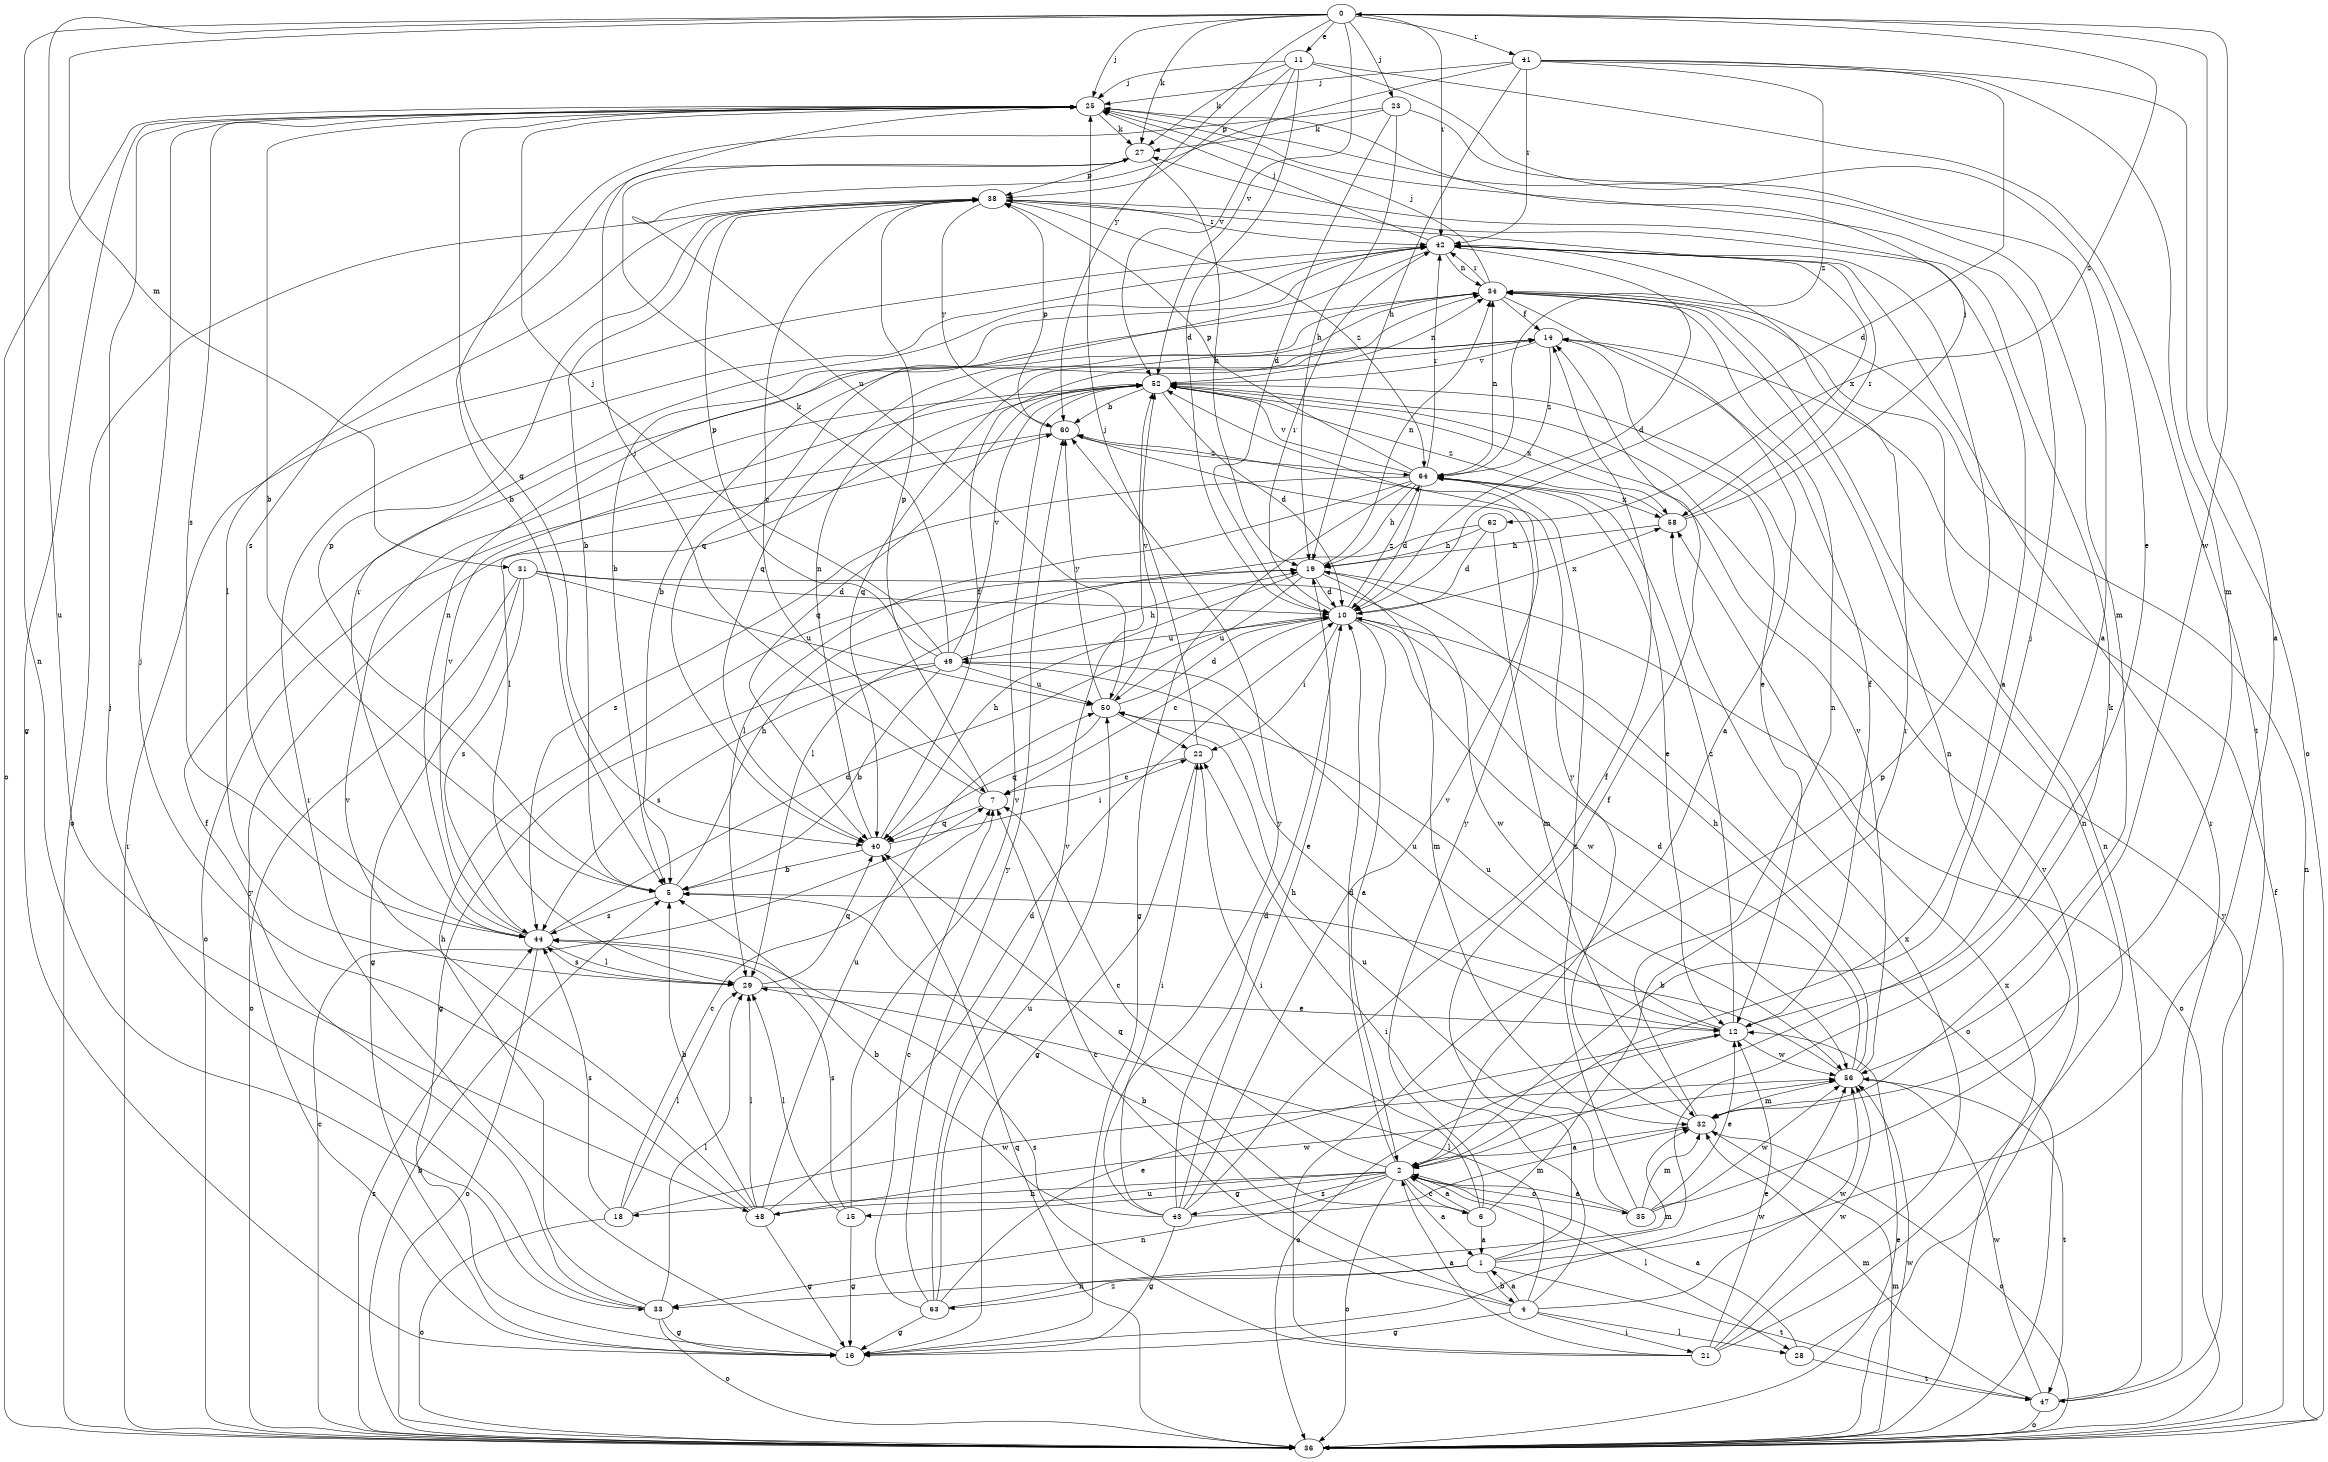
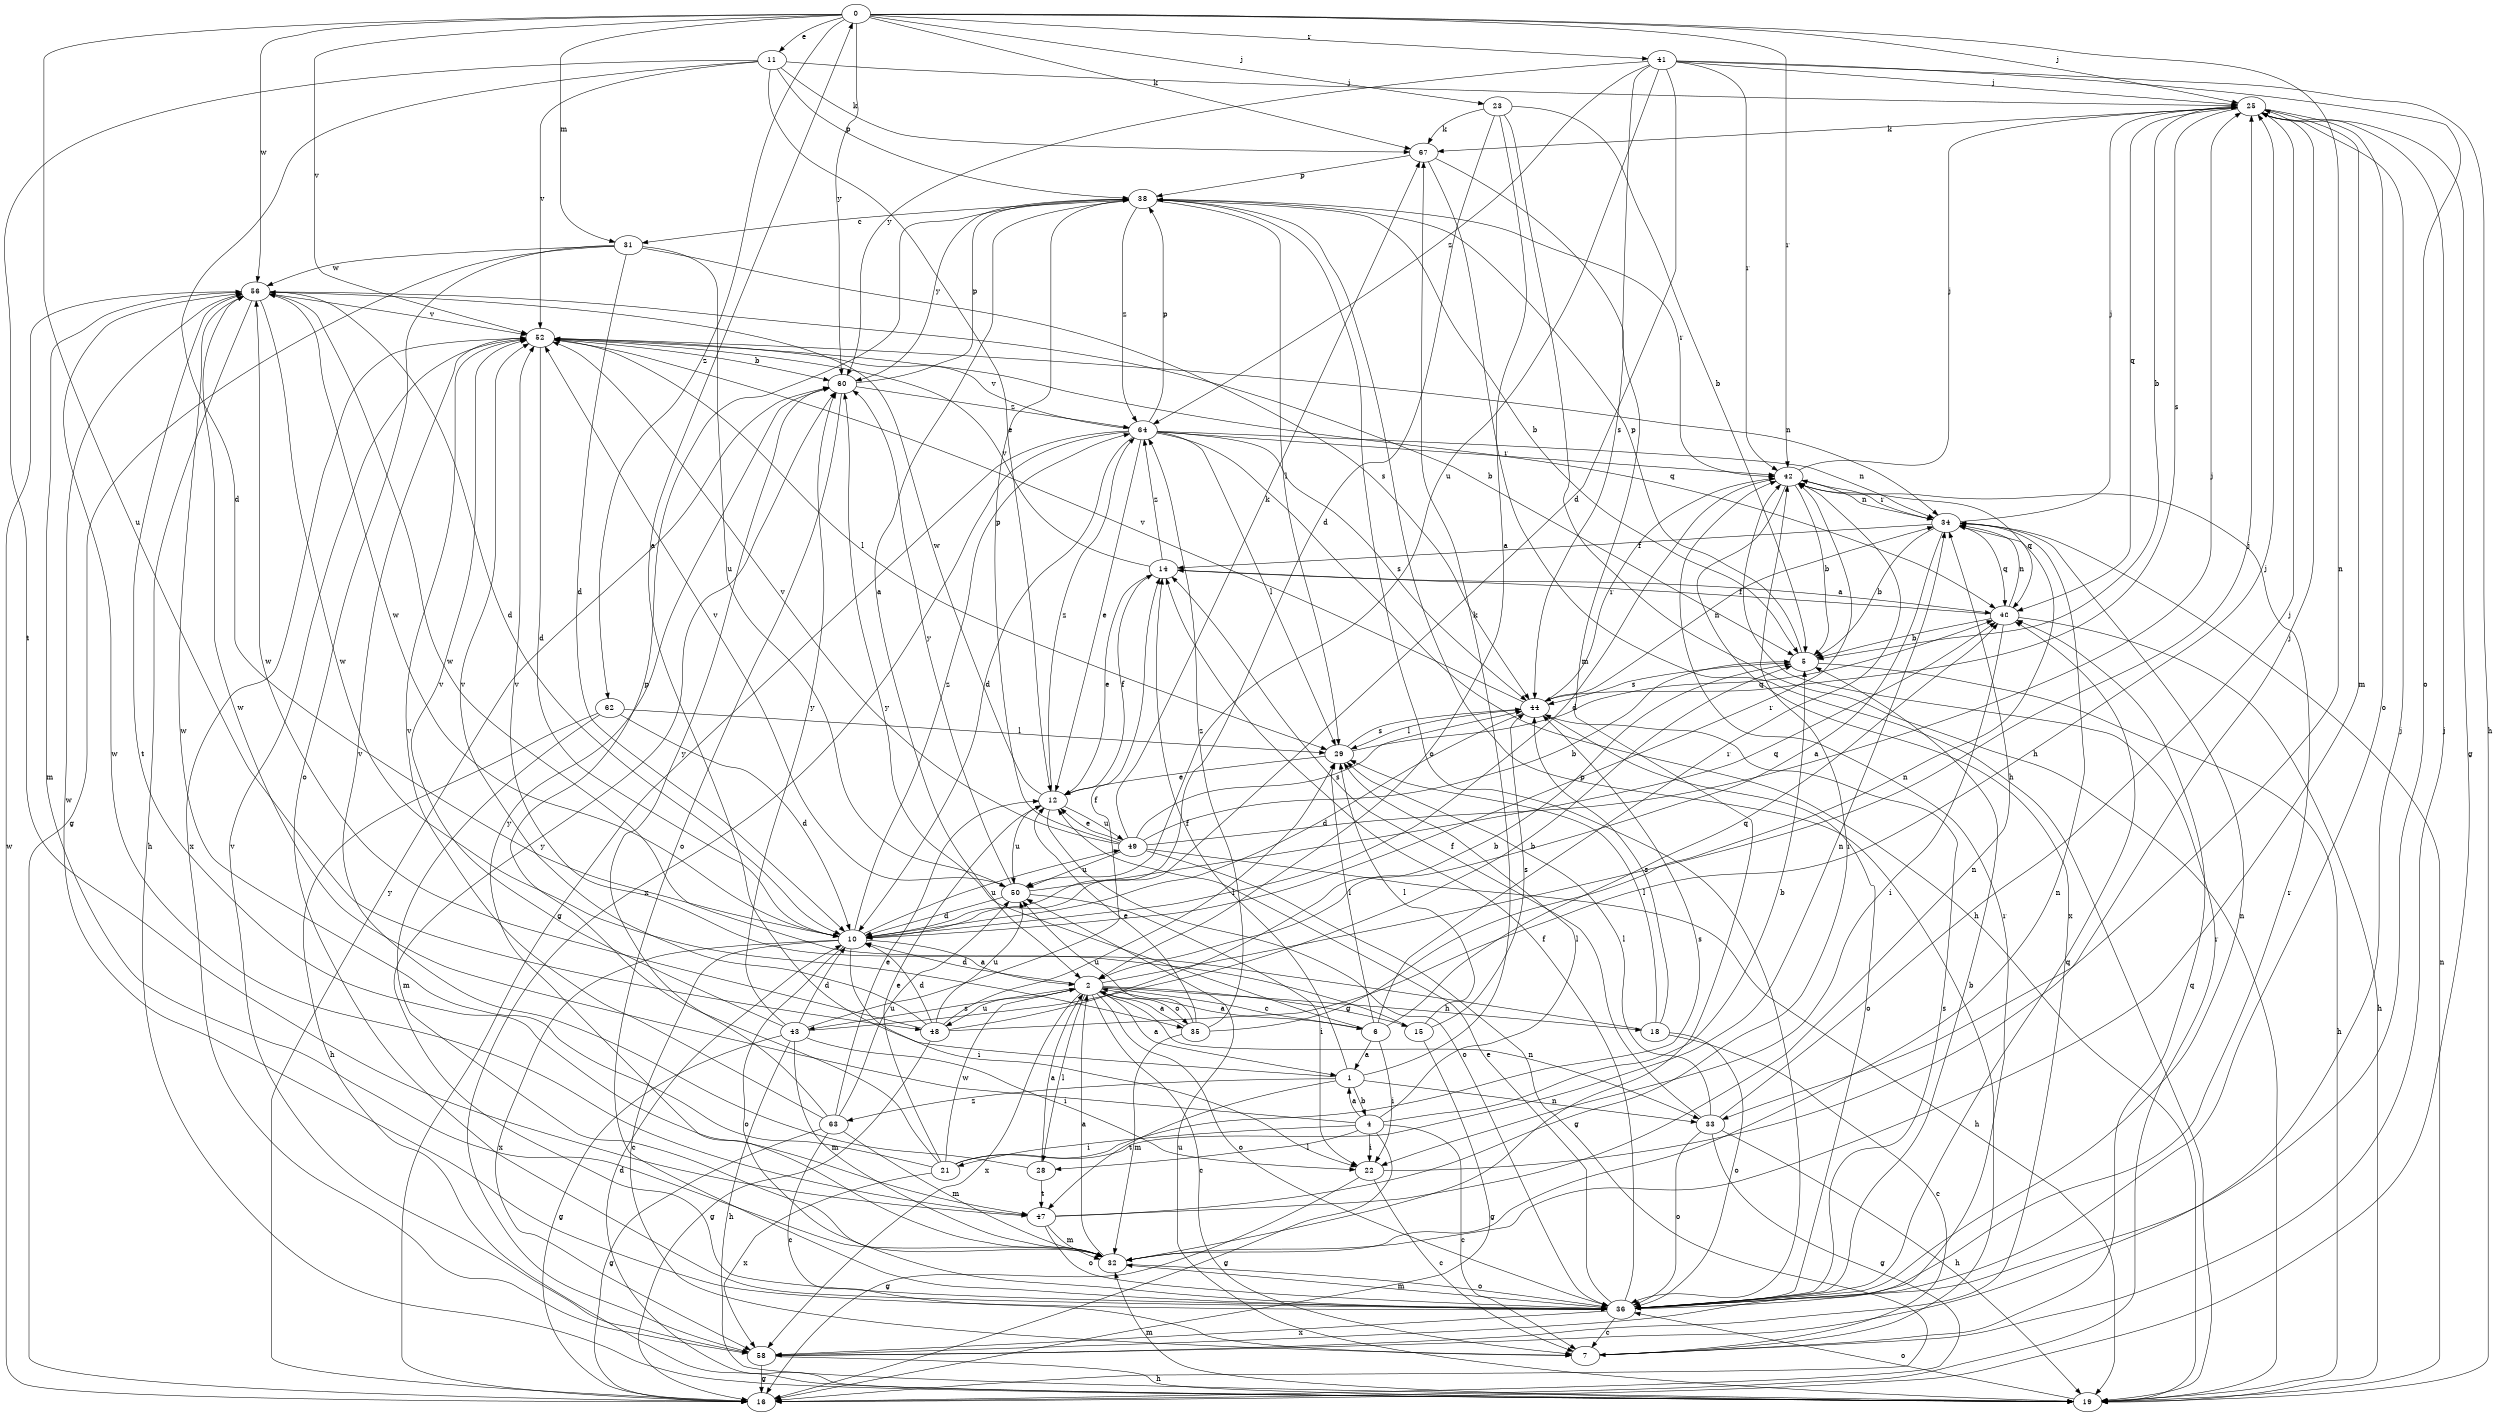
edge "41" -> "60": added, label "y"
node "27": label "27" -> "67"
edge "58" -> "52": label "z" -> "v"
edge "38" -> "7": now "38" -> "31"
edge "14" -> "40": label "q" -> "a"
edge "19" -> "40": reversed
edge "6" -> "29": added, label "l"
edge "36" -> "52": now "36" -> "60"
edge "35" -> "56": reversed
edge "2" -> "58": added, label "x"
edge "21" -> "2": label "a" -> "w"
edge "58" -> "16": added, label "g"
